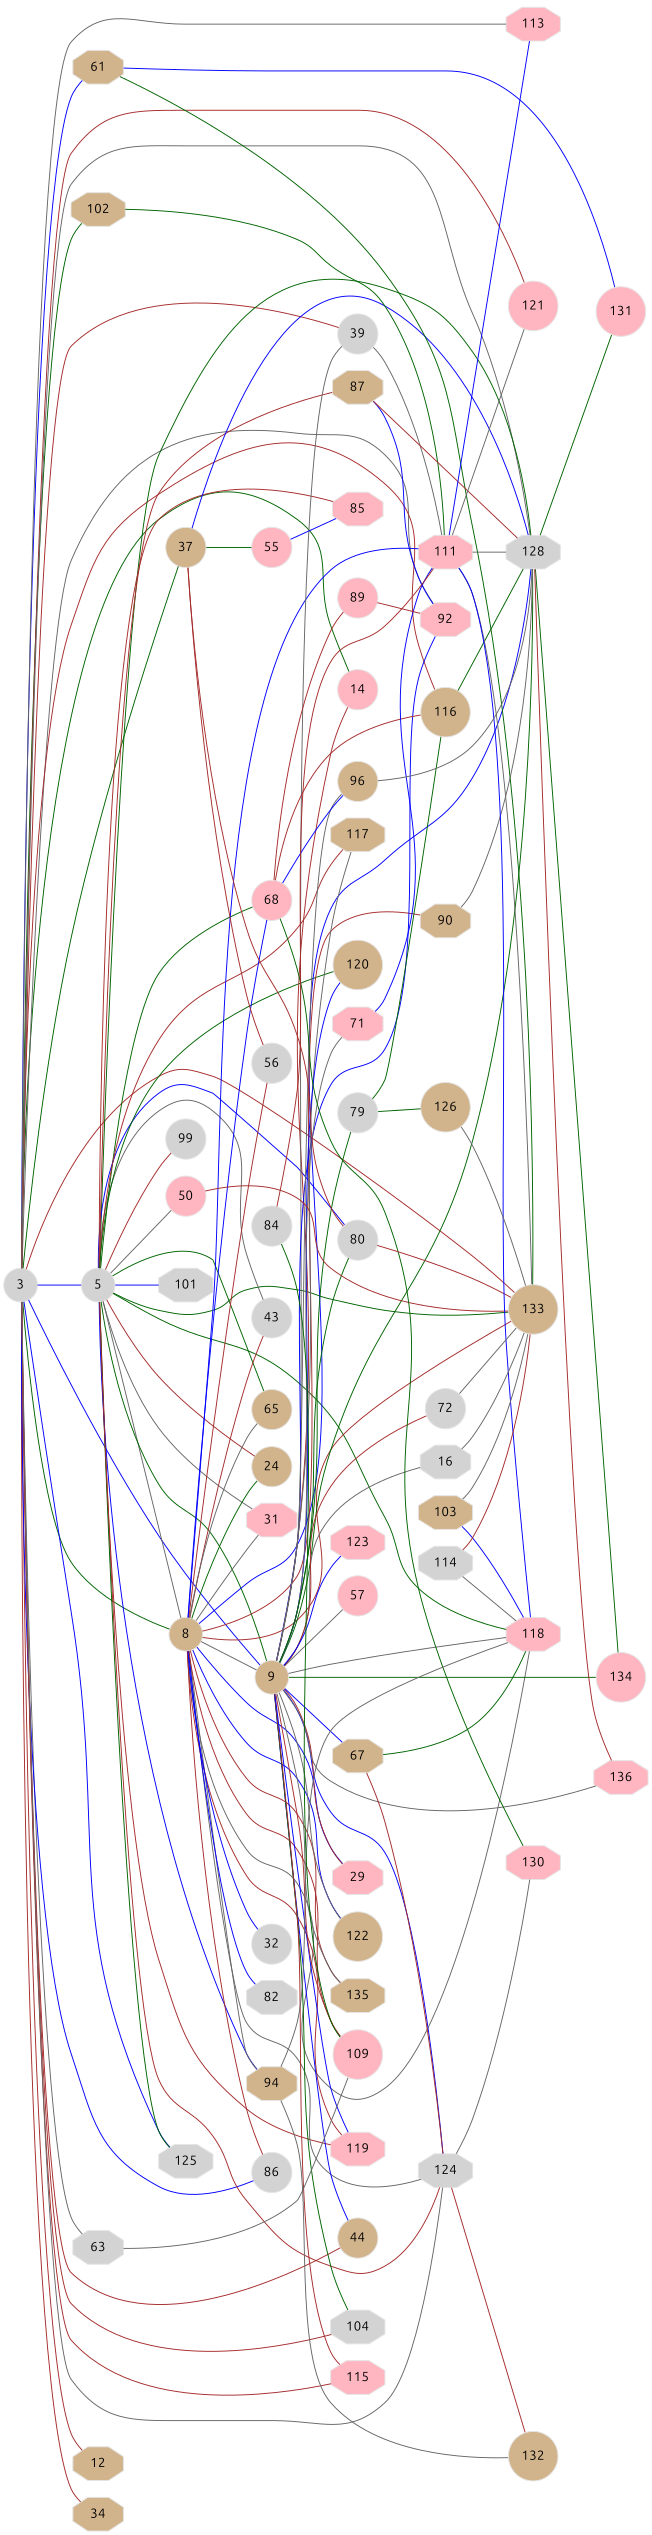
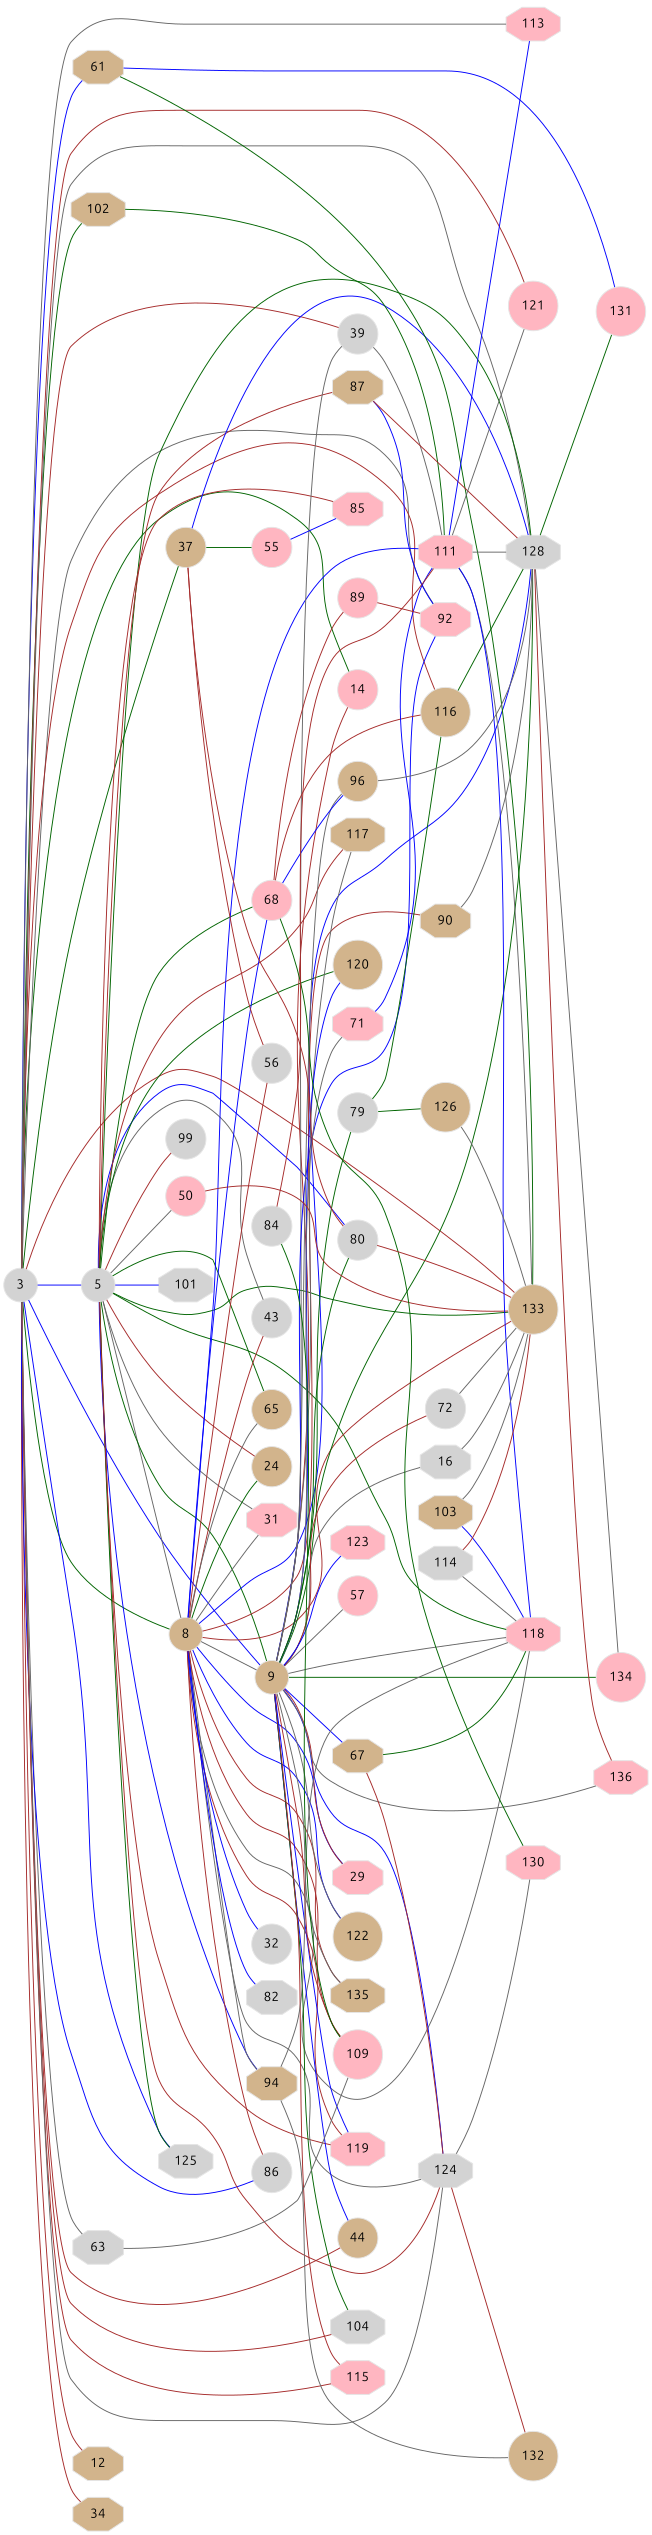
edge "128" -- "134": color darkgreen -> gray40
